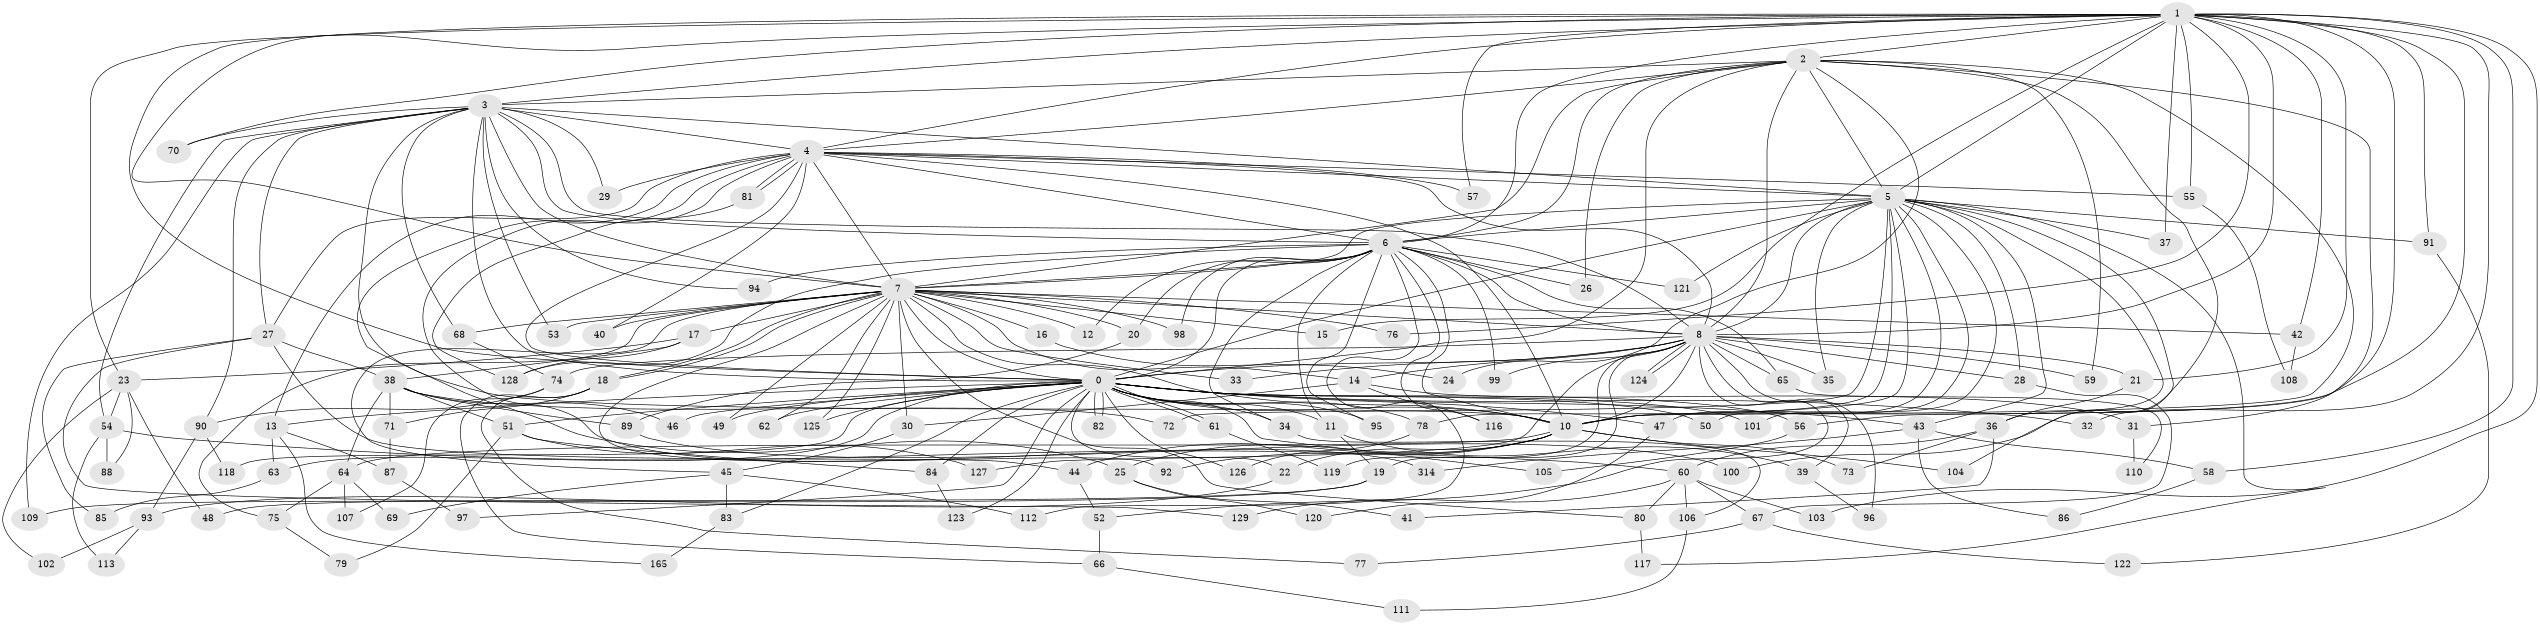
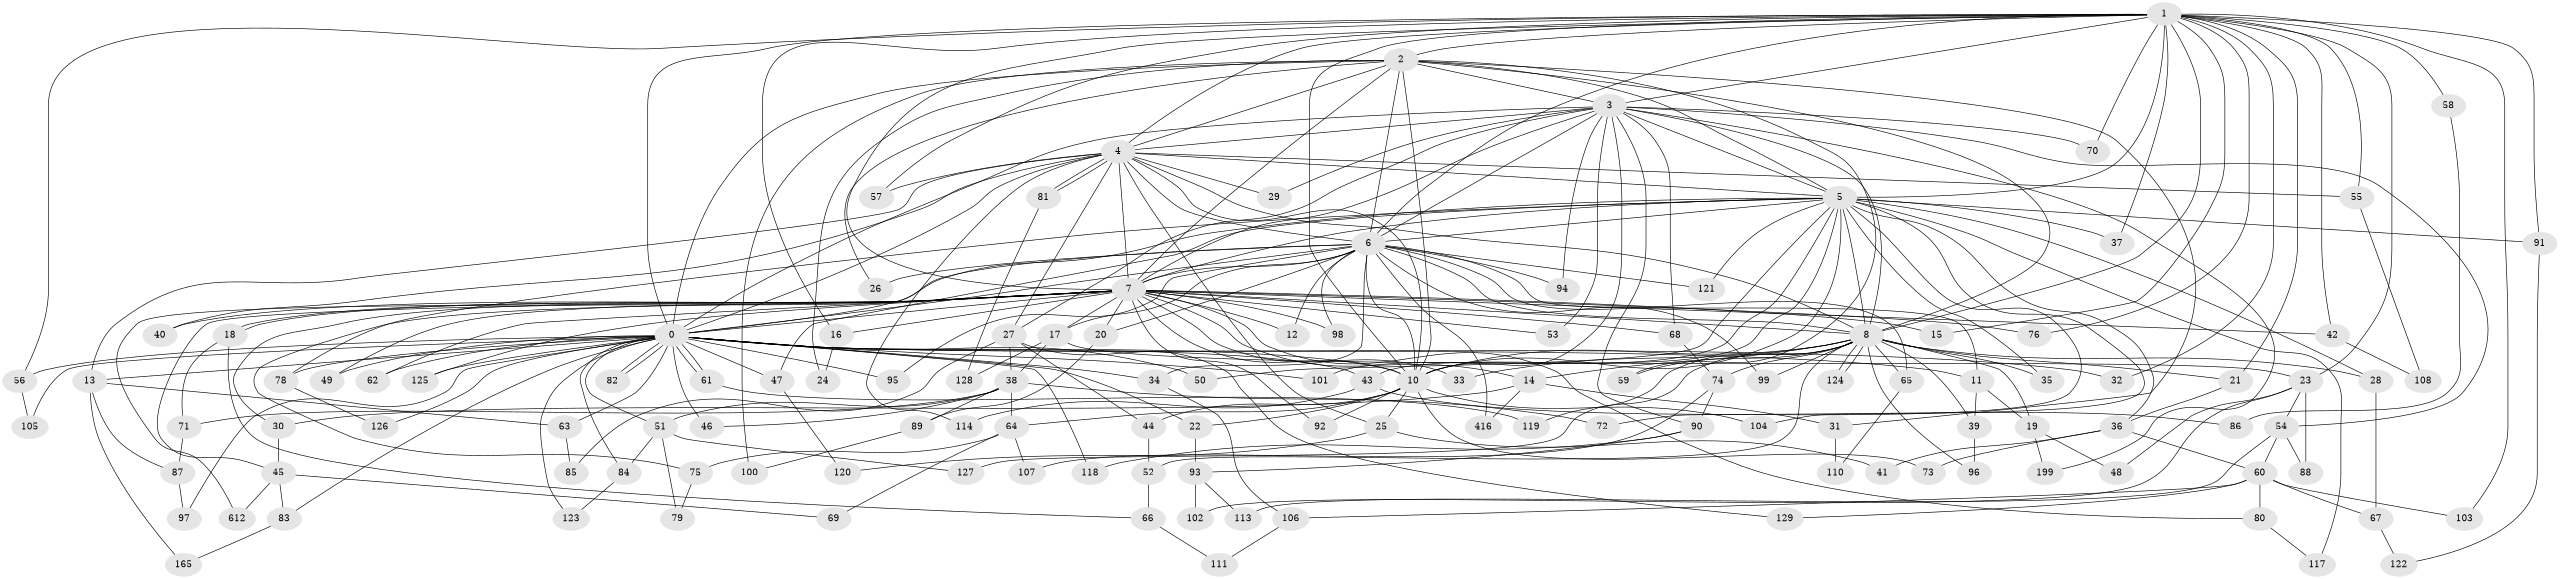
edge "1" -- "16": added
edge "6" -- "128": now "6" -- "17"
edge "8" -- "0": removed
node "116": label "116" -> "416"
edge "43" -- "58": removed
node "314": label "314" -> "114"
node "109": label "109" -> "199"
node "112": label "112" -> "612"
node "77": removed
